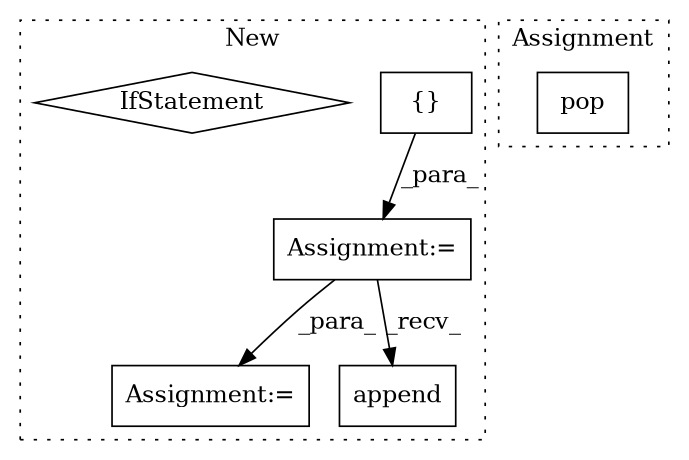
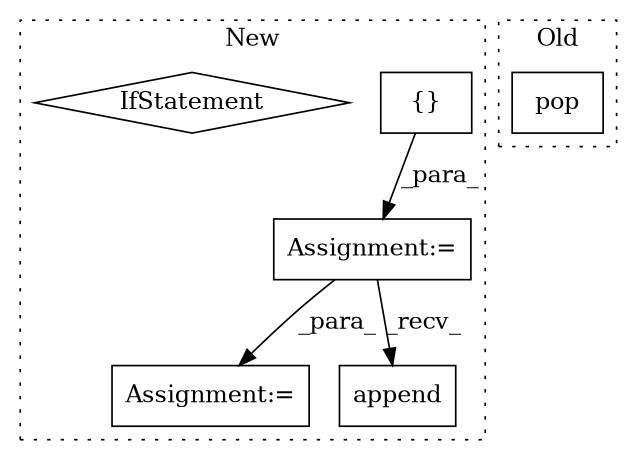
cluster "Assignment": label "Assignment" -> "Old"
